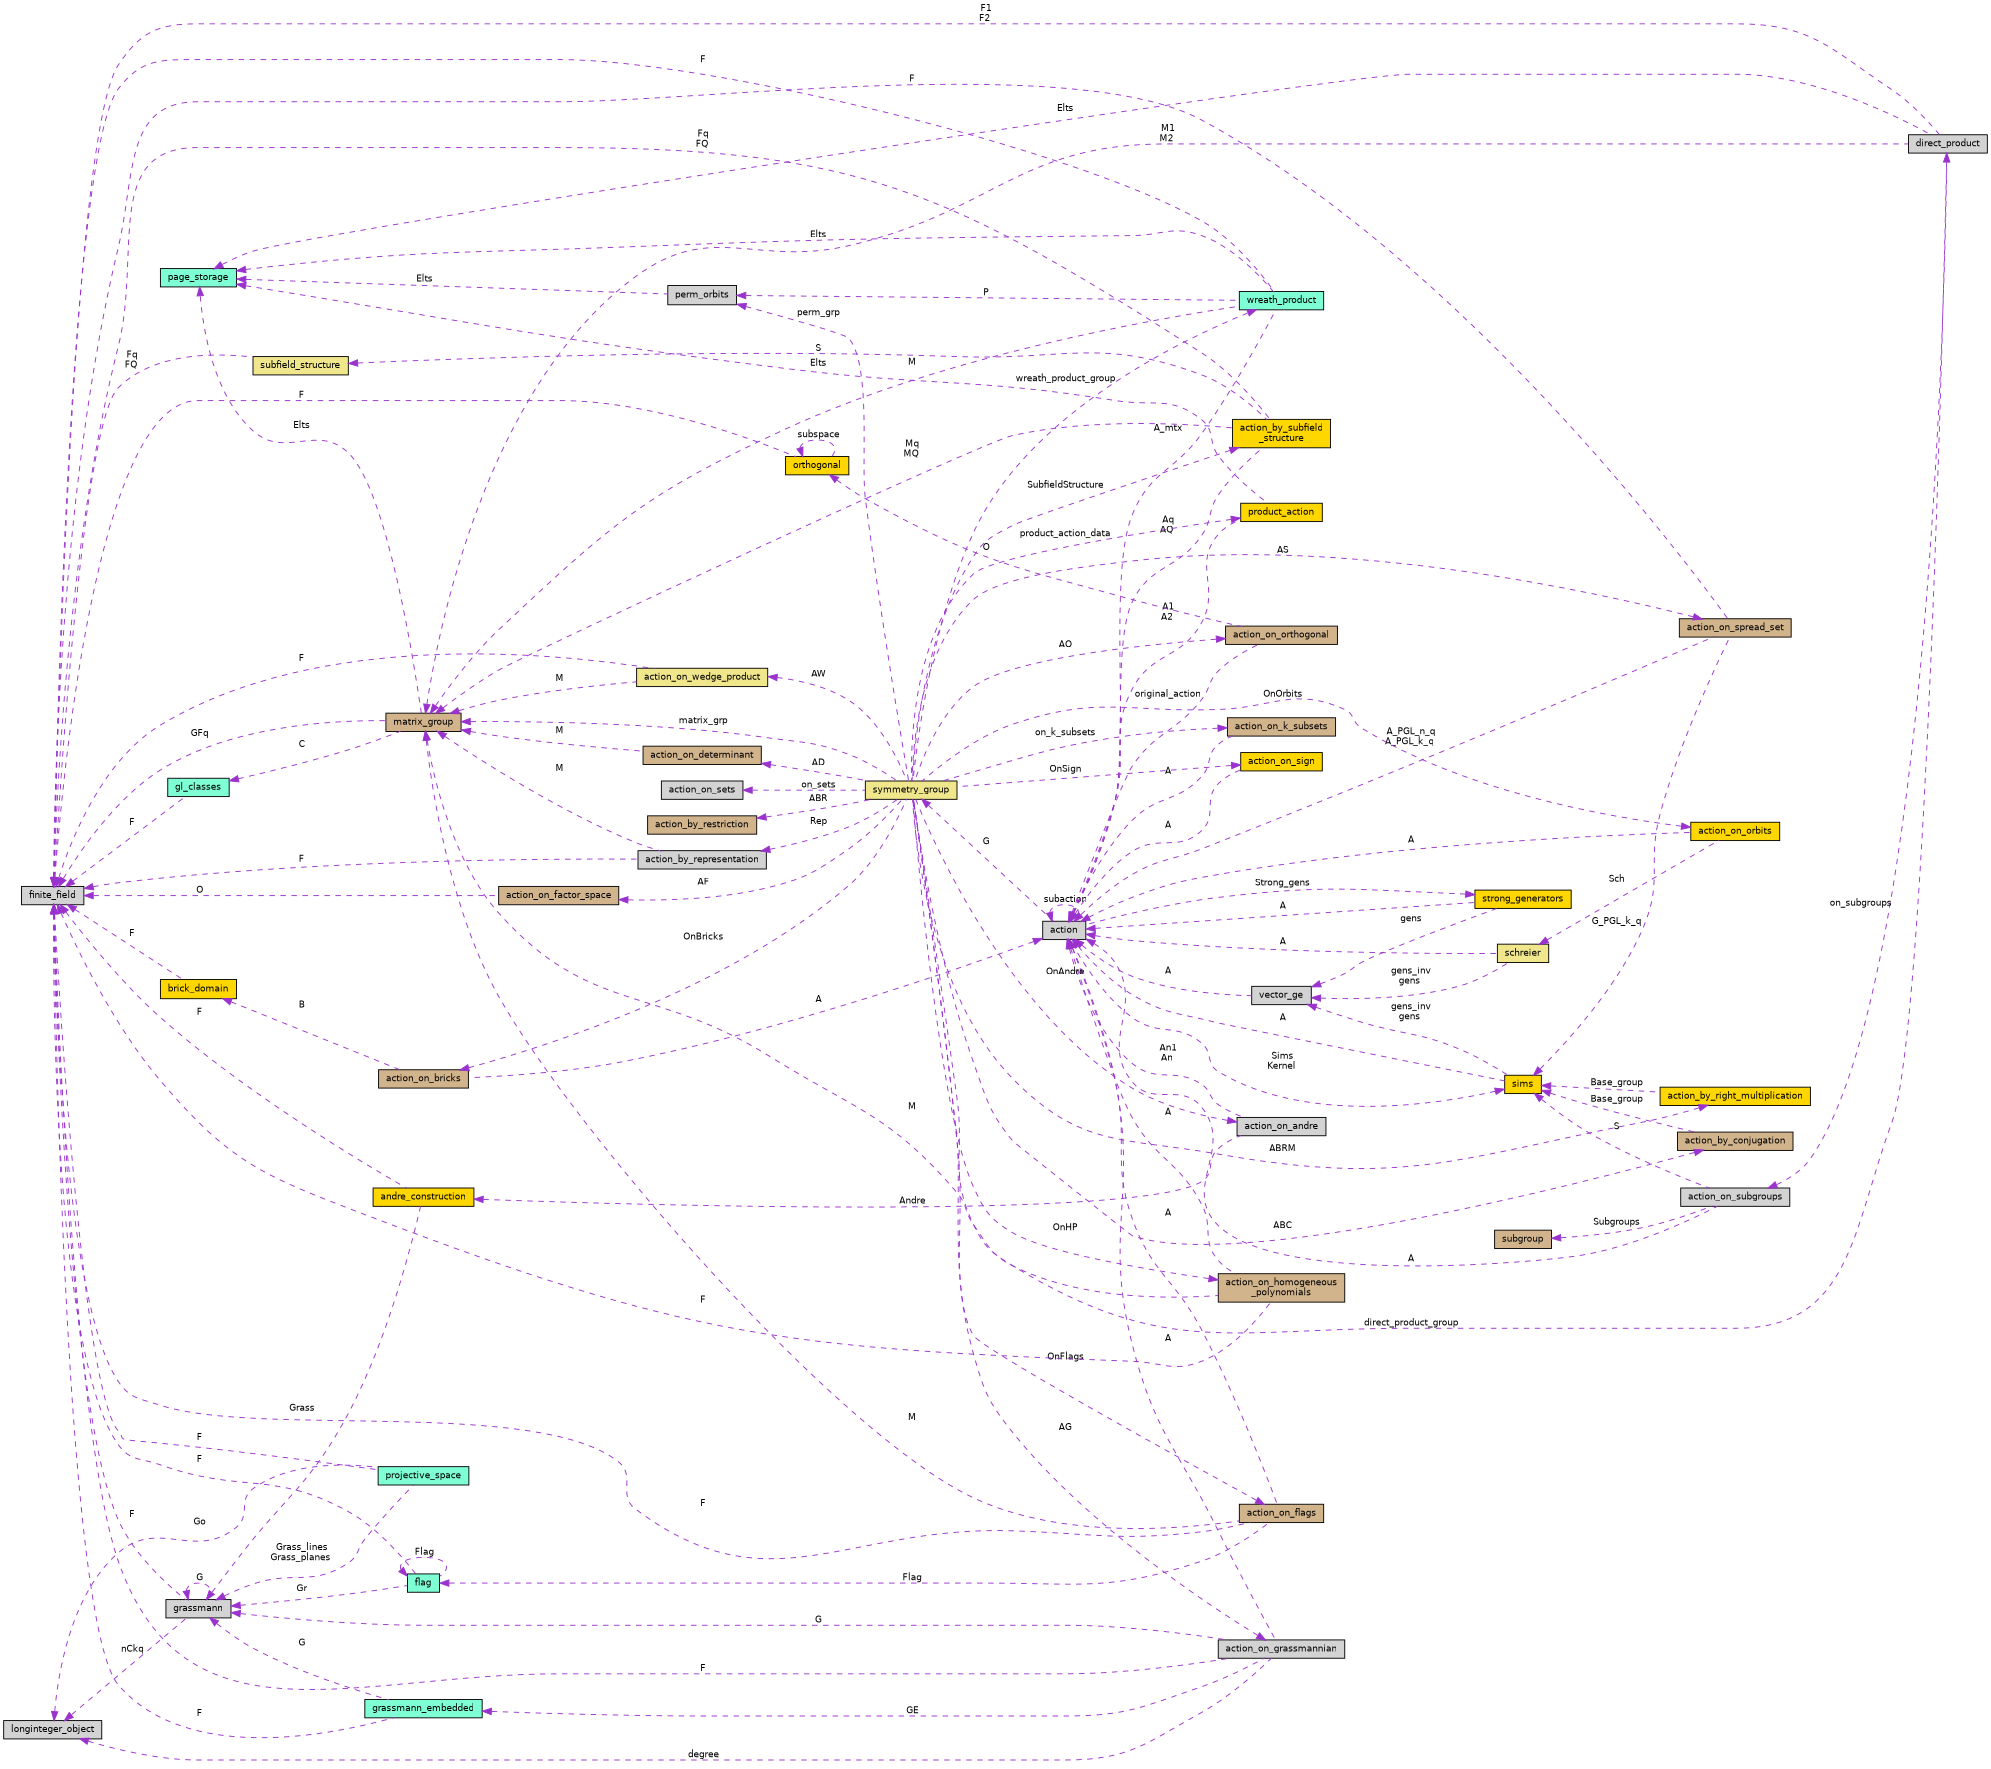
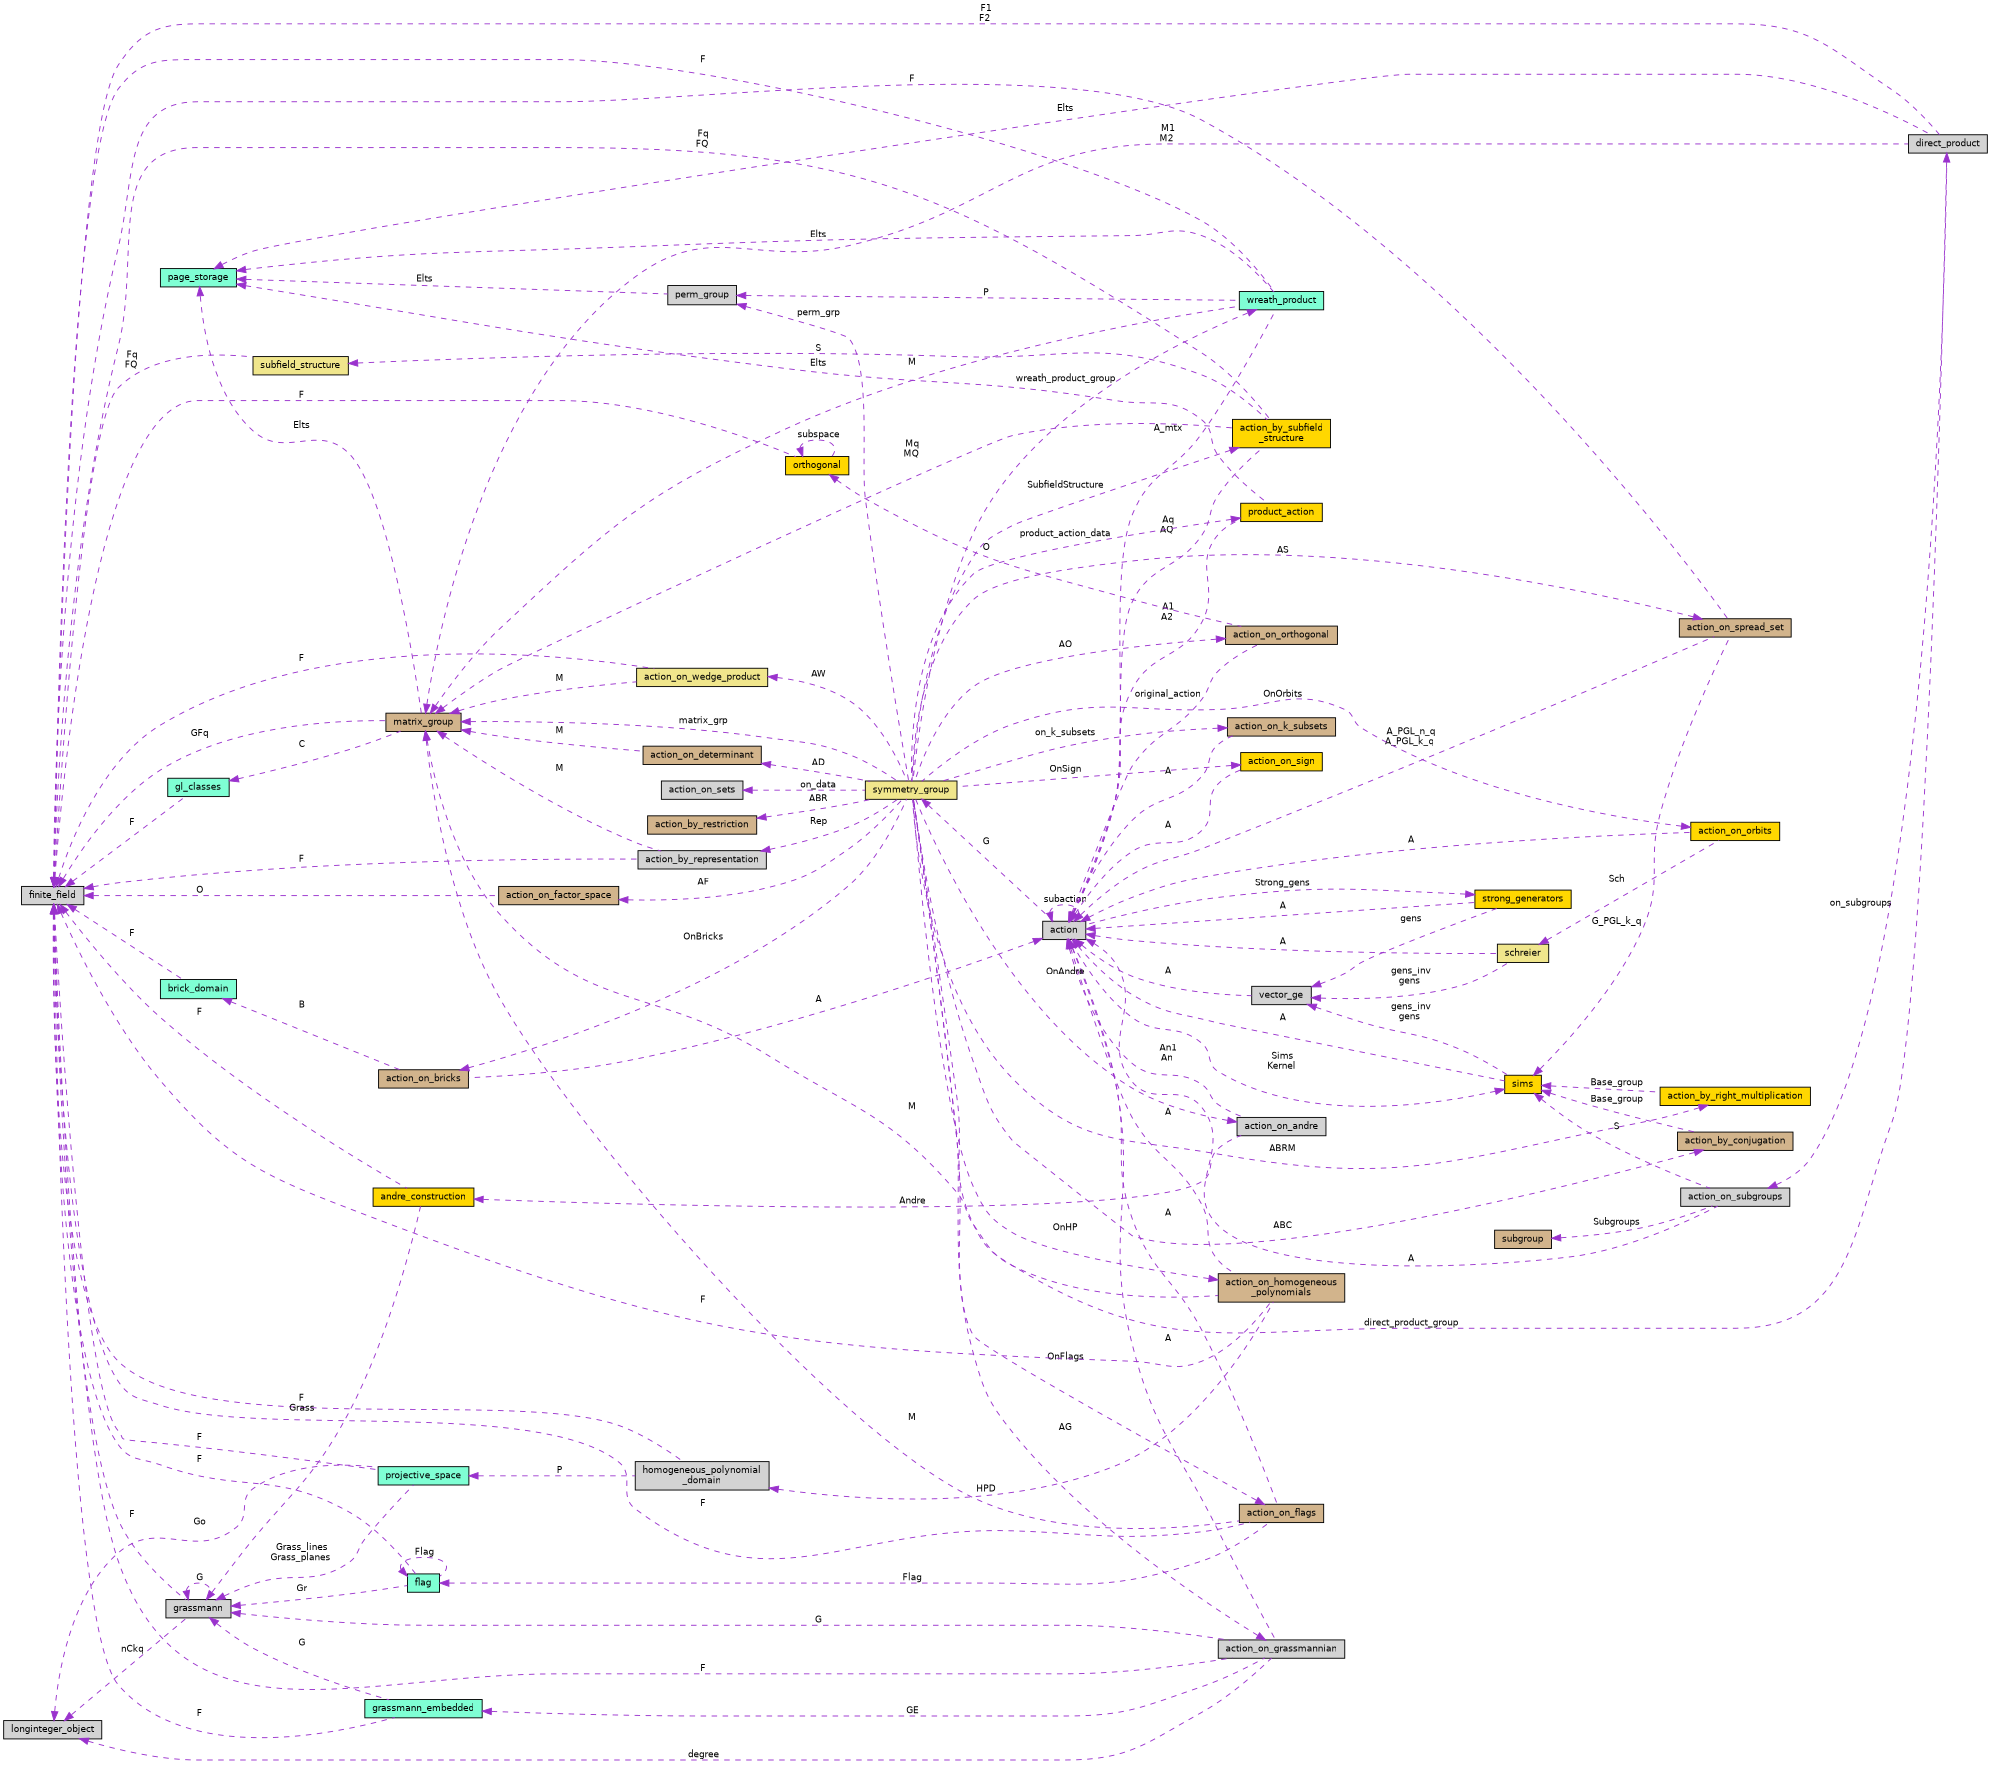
node "perm_orbits": label "perm_orbits" -> "perm_group"
edge "symmetry_group" -> "action_on_sets": label " on_sets" -> " on_data"
node "brick_domain": fillcolor gold -> aquamarine
node "homogeneous_polynomial _domain": added
